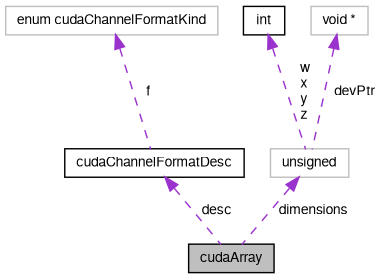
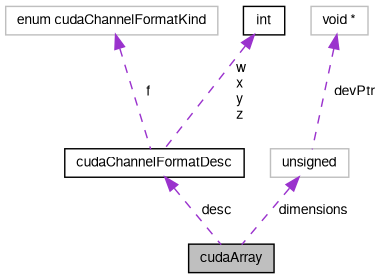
edge "unsigned" -> "int": now "cudaChannelFormatDesc" -> "int"
